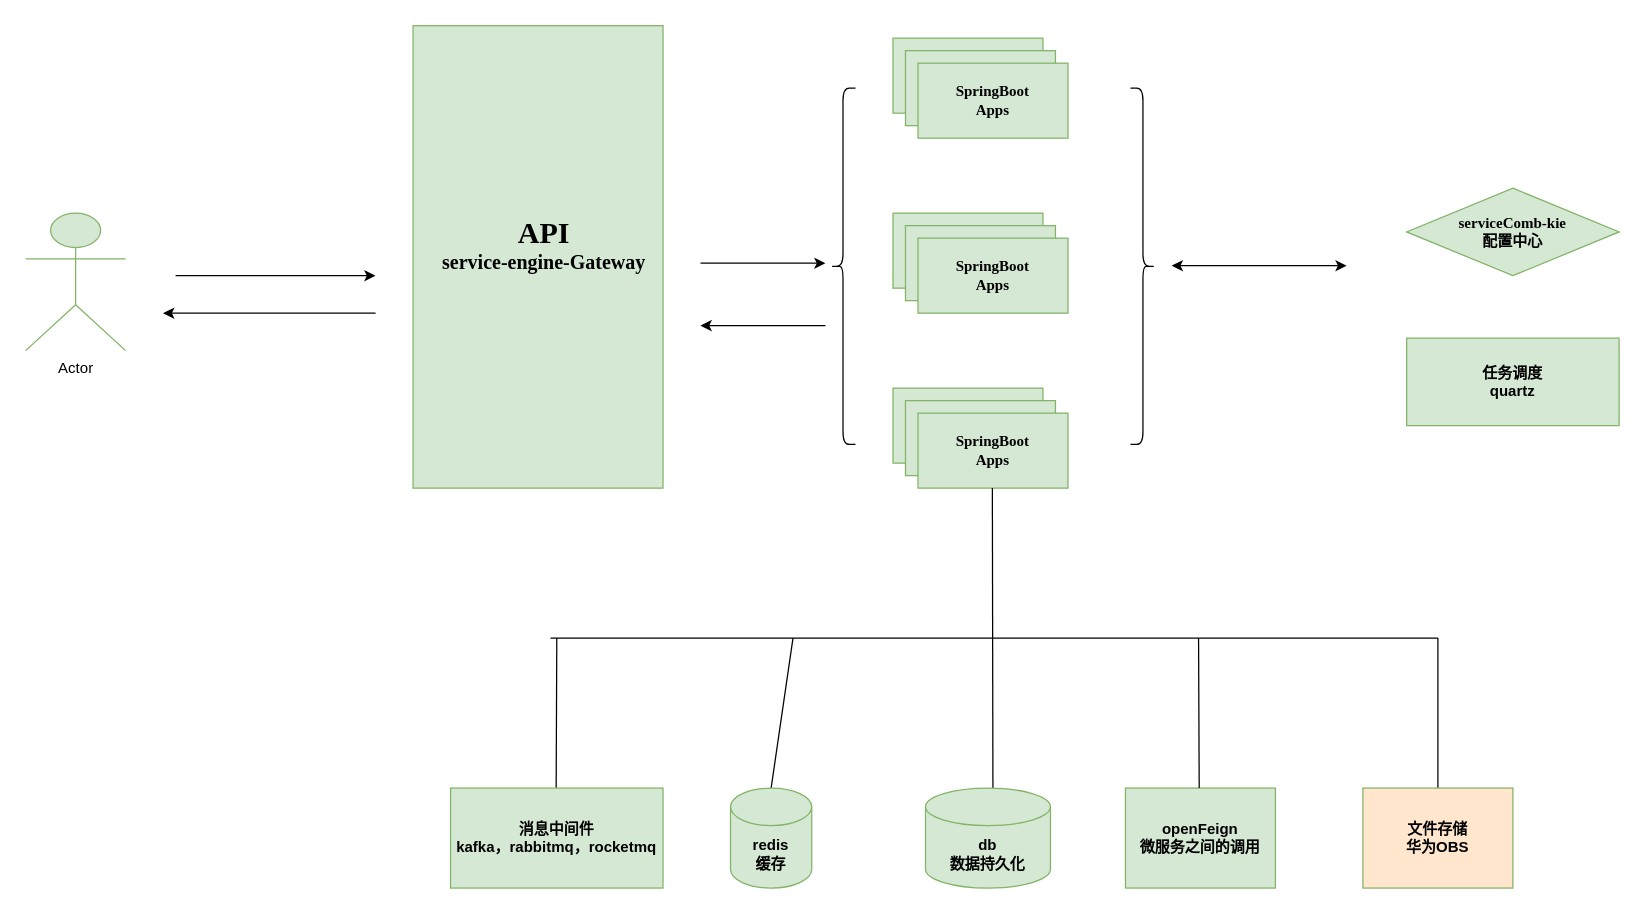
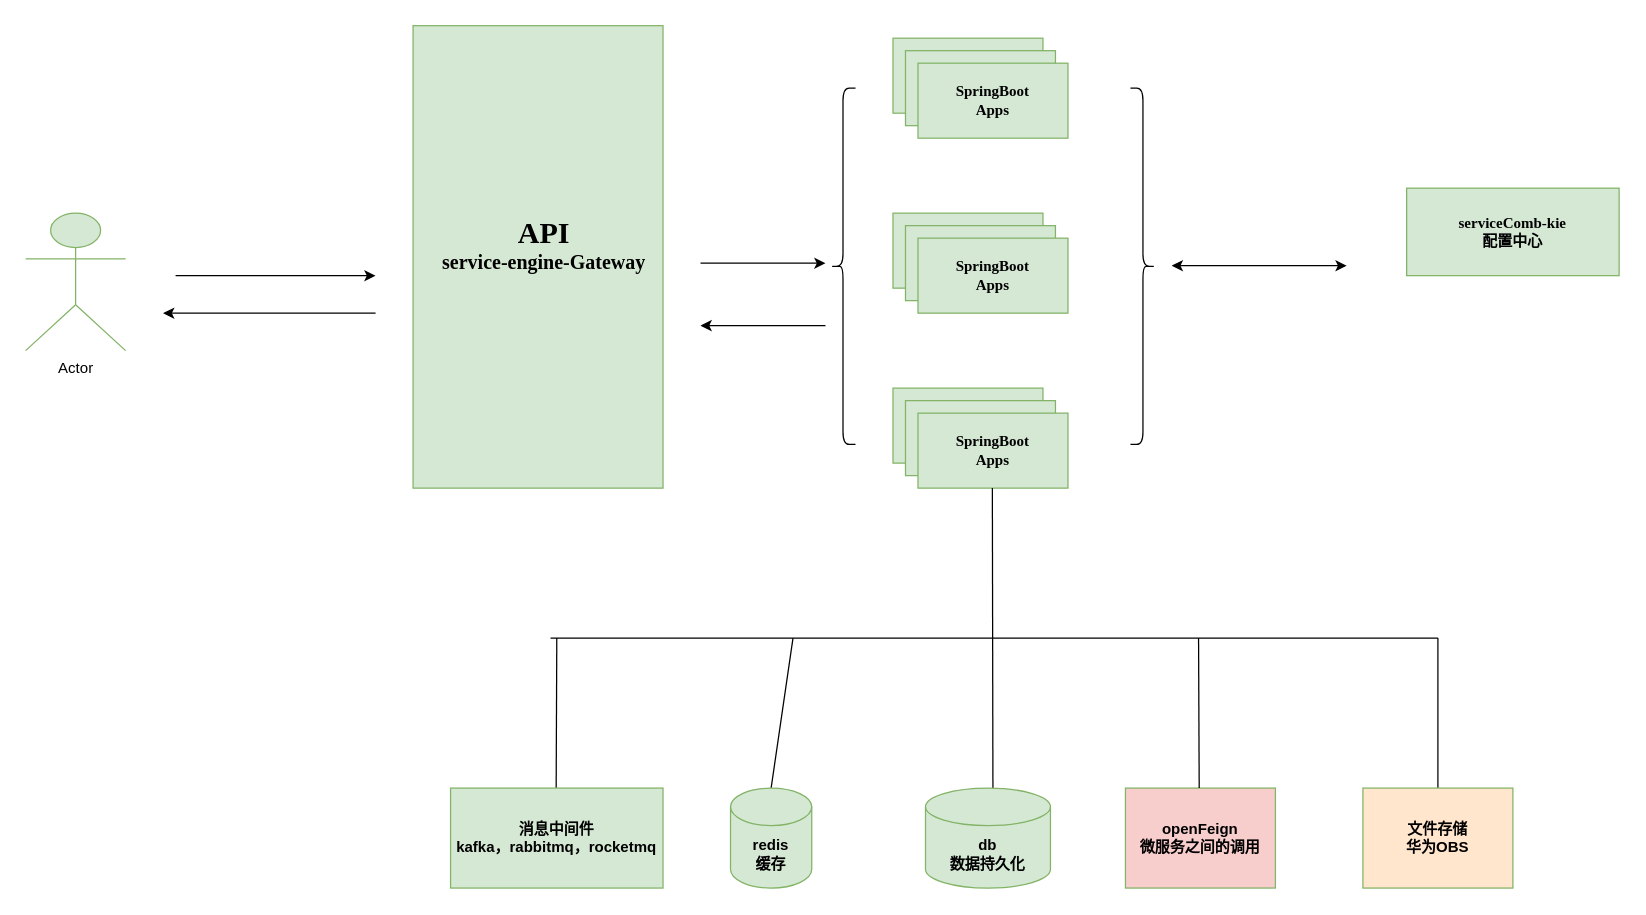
node "serviceComb-kie 配置中心": shape diamond -> rectangle
node "任务调度 quartz": removed
node "openFeign 微服务之间的调用": fillcolor #d5e8d4 -> #f8cecc
